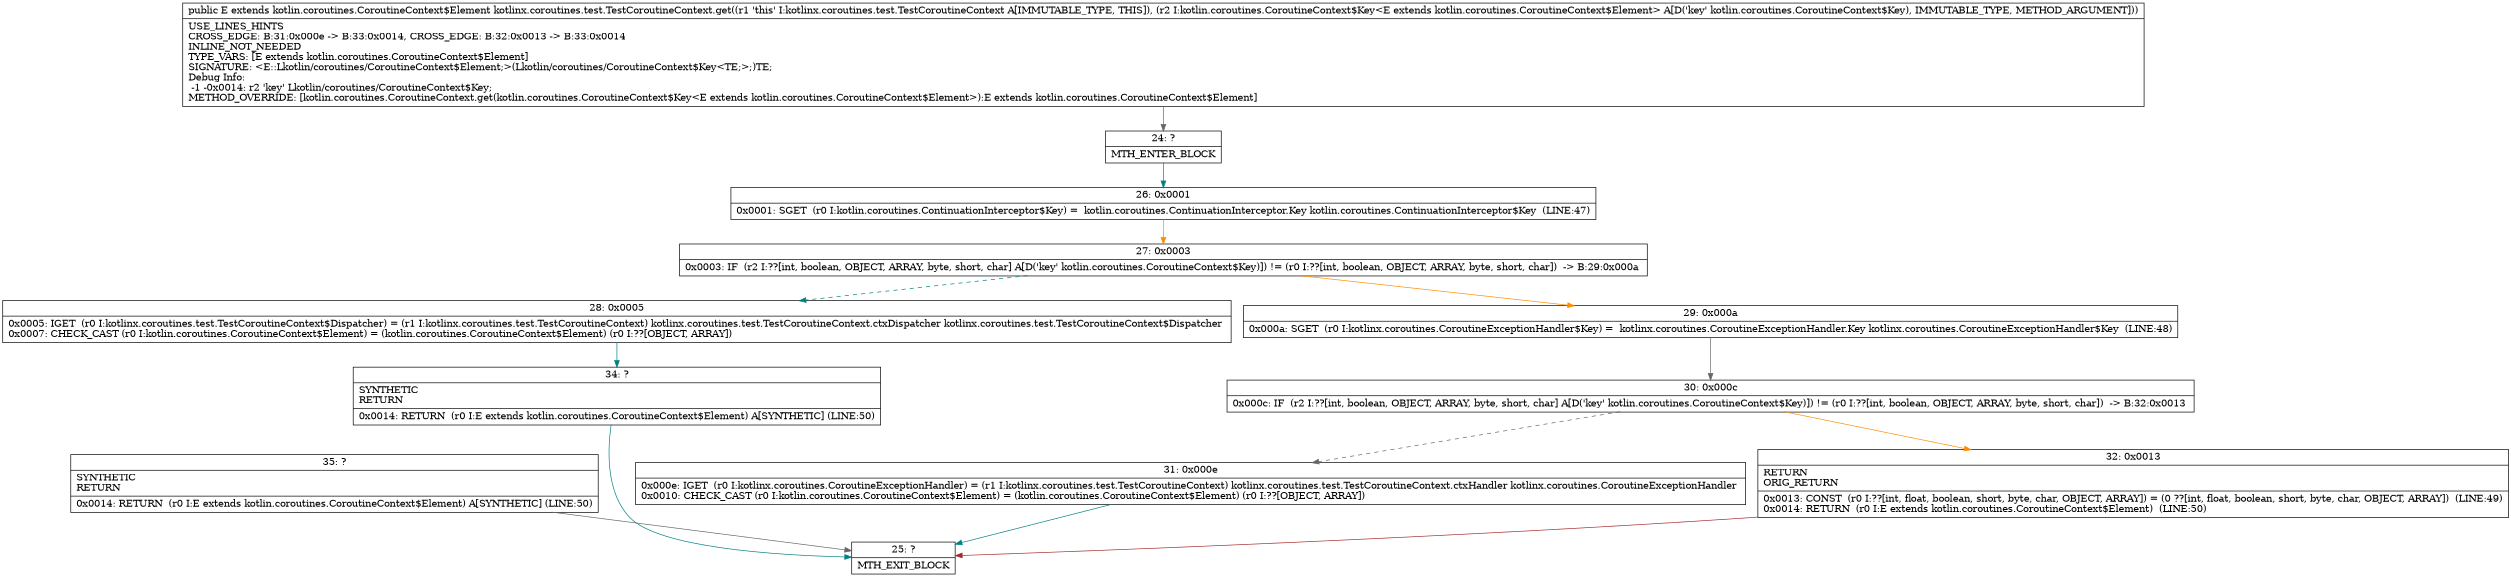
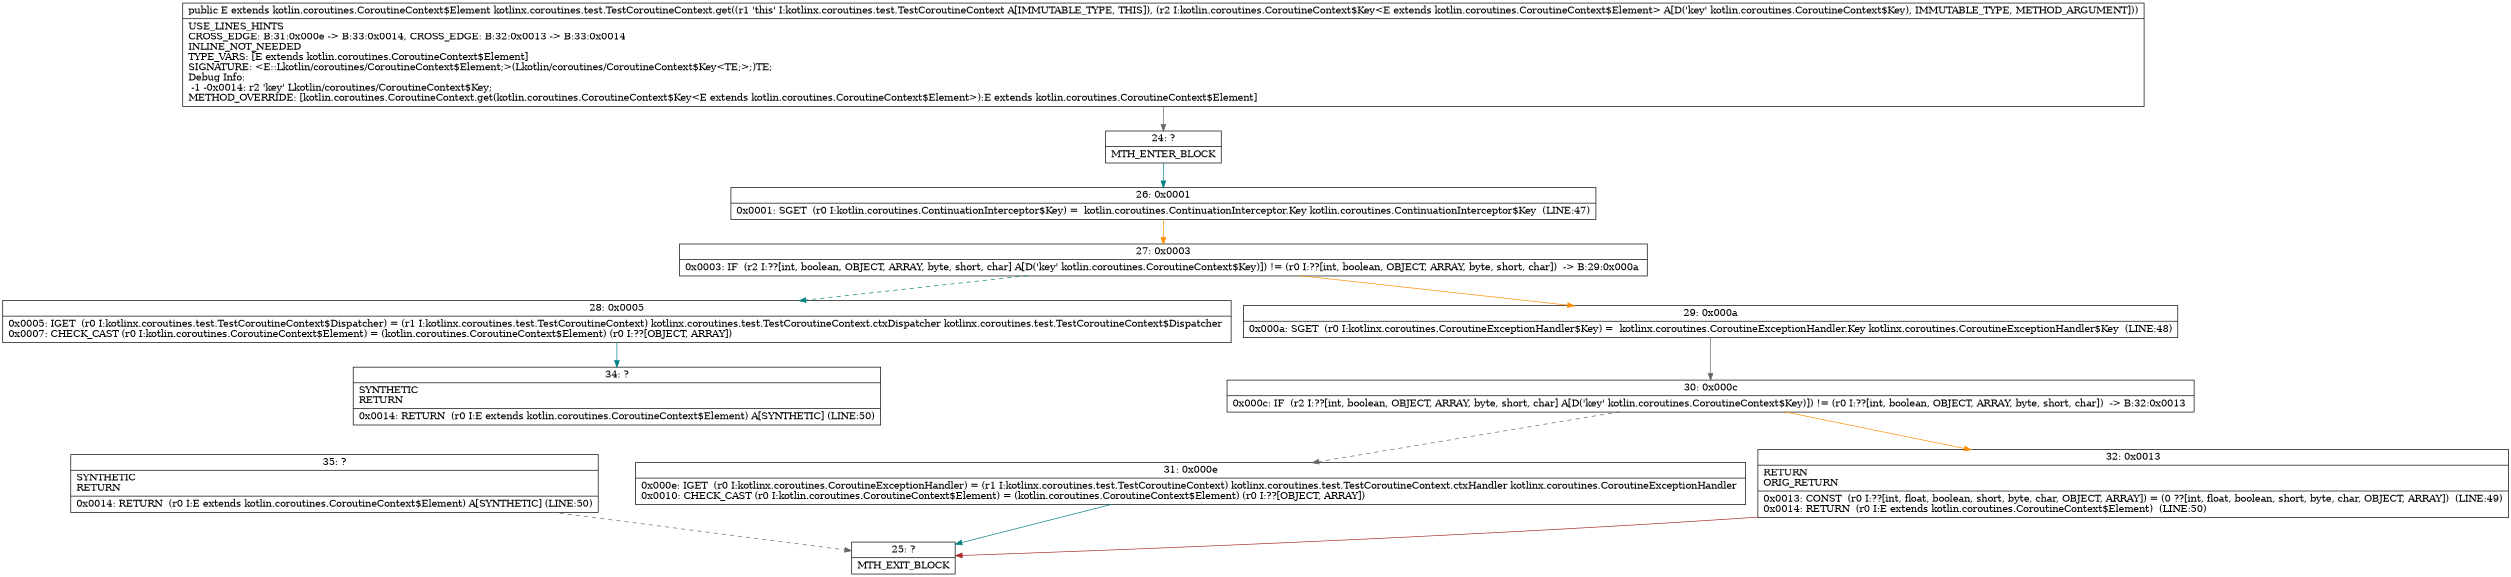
edge "35: ?" -> "25: ?": style solid -> dashed
edge "34: ?" -> "25: ?": removed
